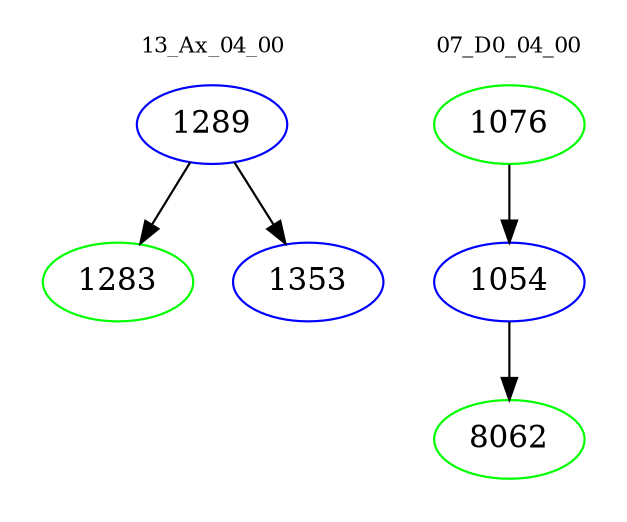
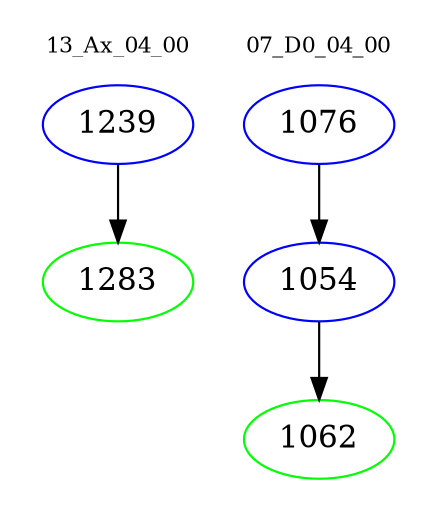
node "1289": label "1289" -> "1239"
node "1076": color green -> blue
node "1353": removed
node "8062": label "8062" -> "1062"
